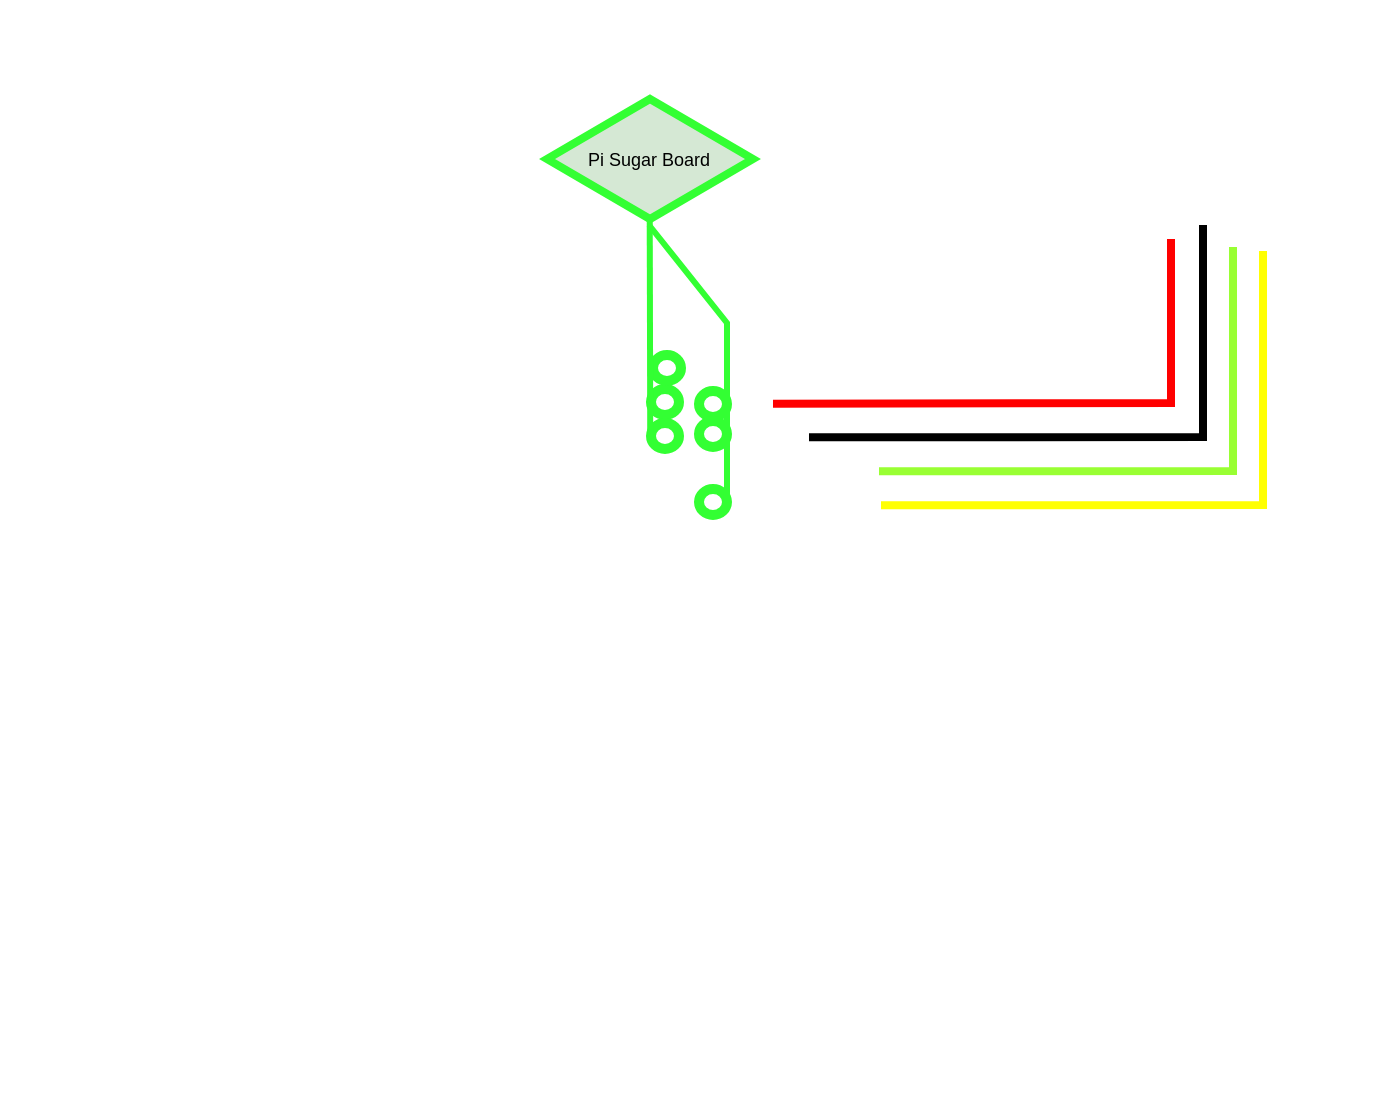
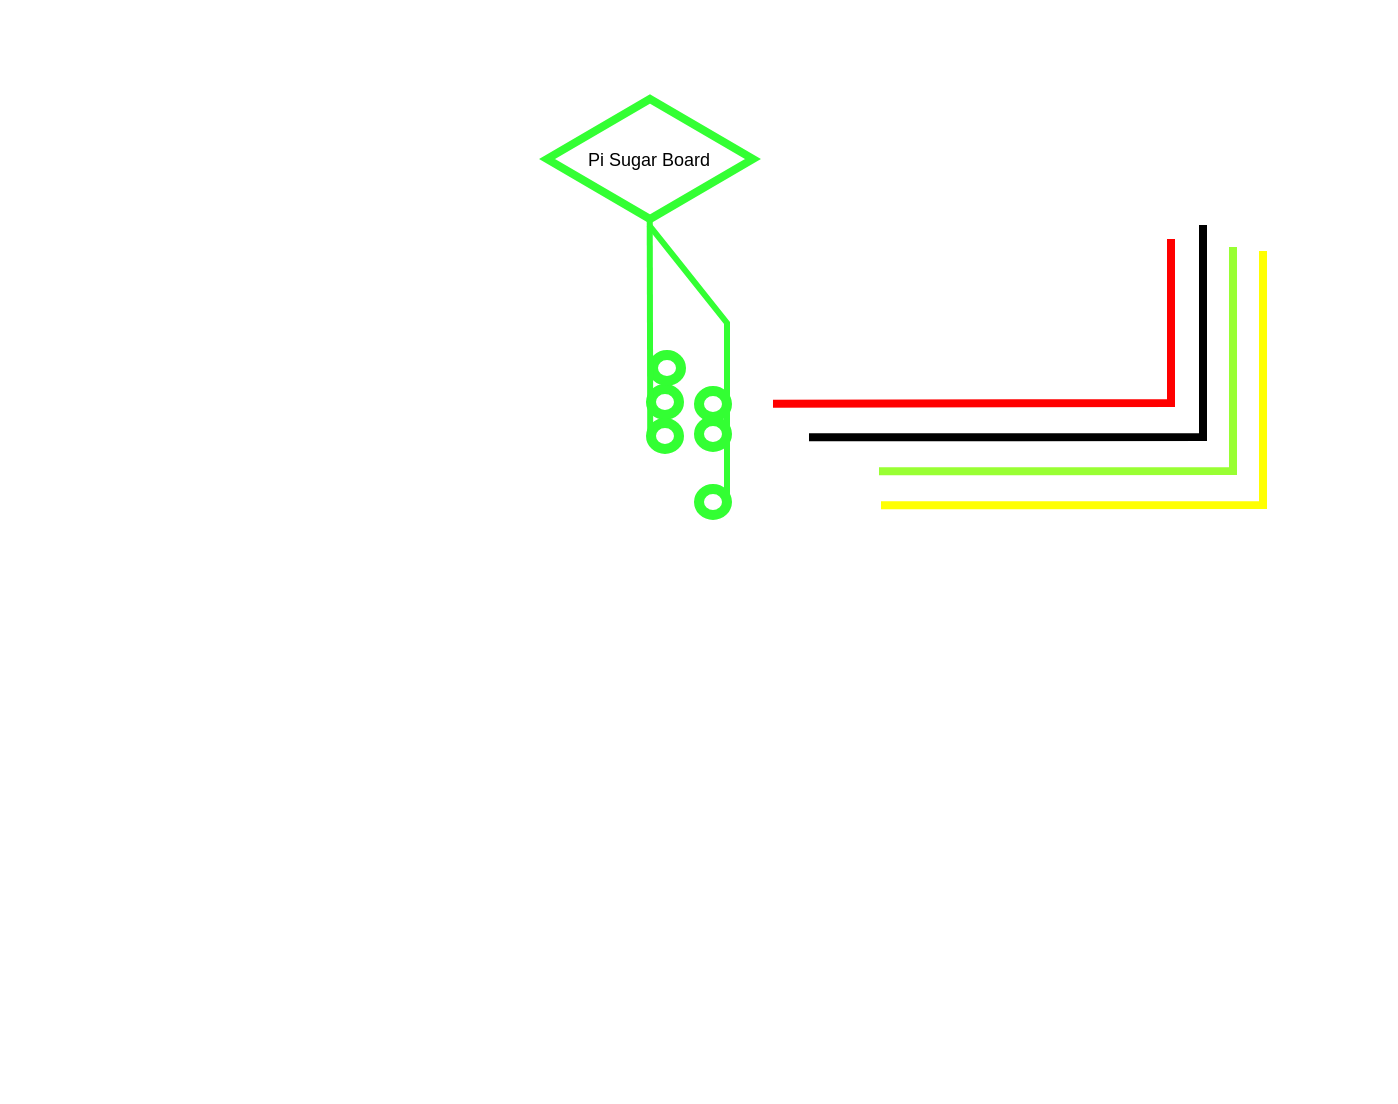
node "Pi Sugar Board": fillcolor #d5e8d4 -> #ffffff
